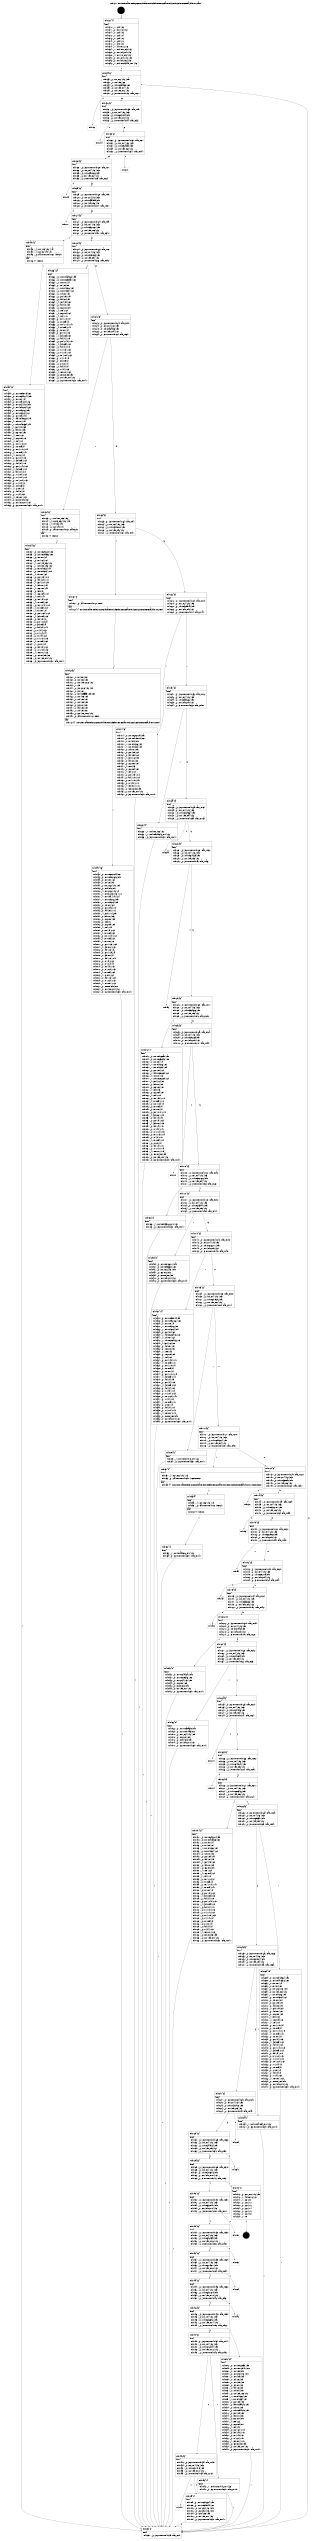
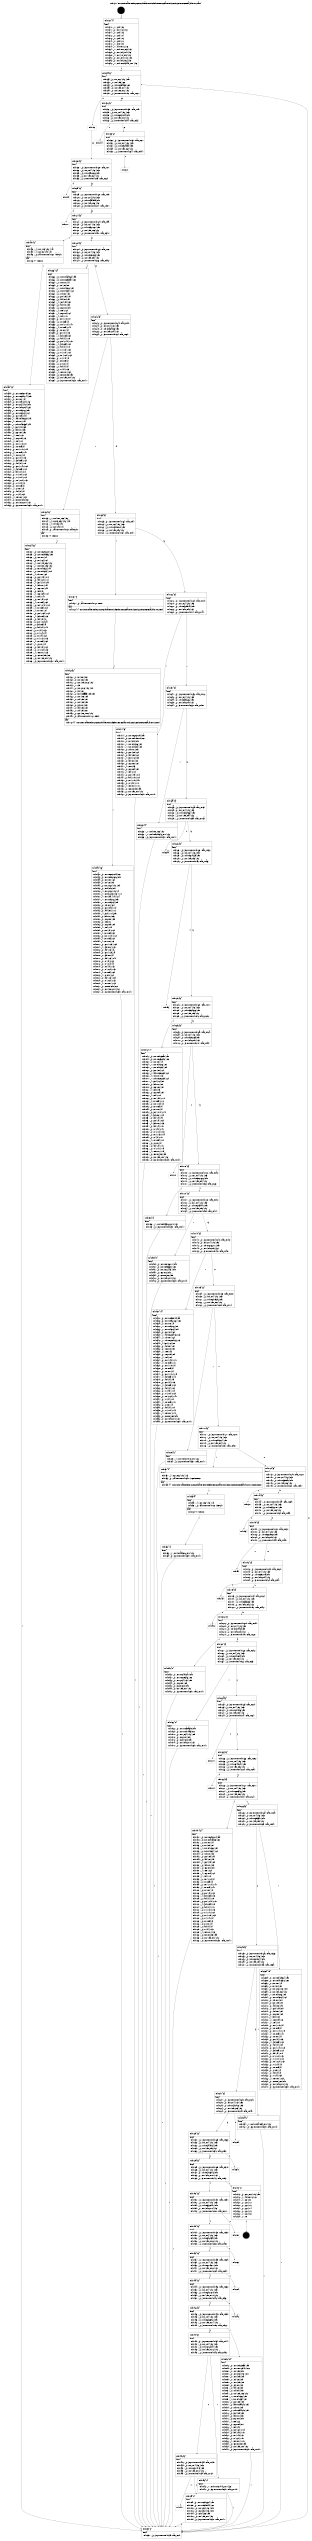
edge "0x4015cc [22]" -> "0x4015e2 [25]": now "0x401b81" -> "0x4015e2 [25]"
